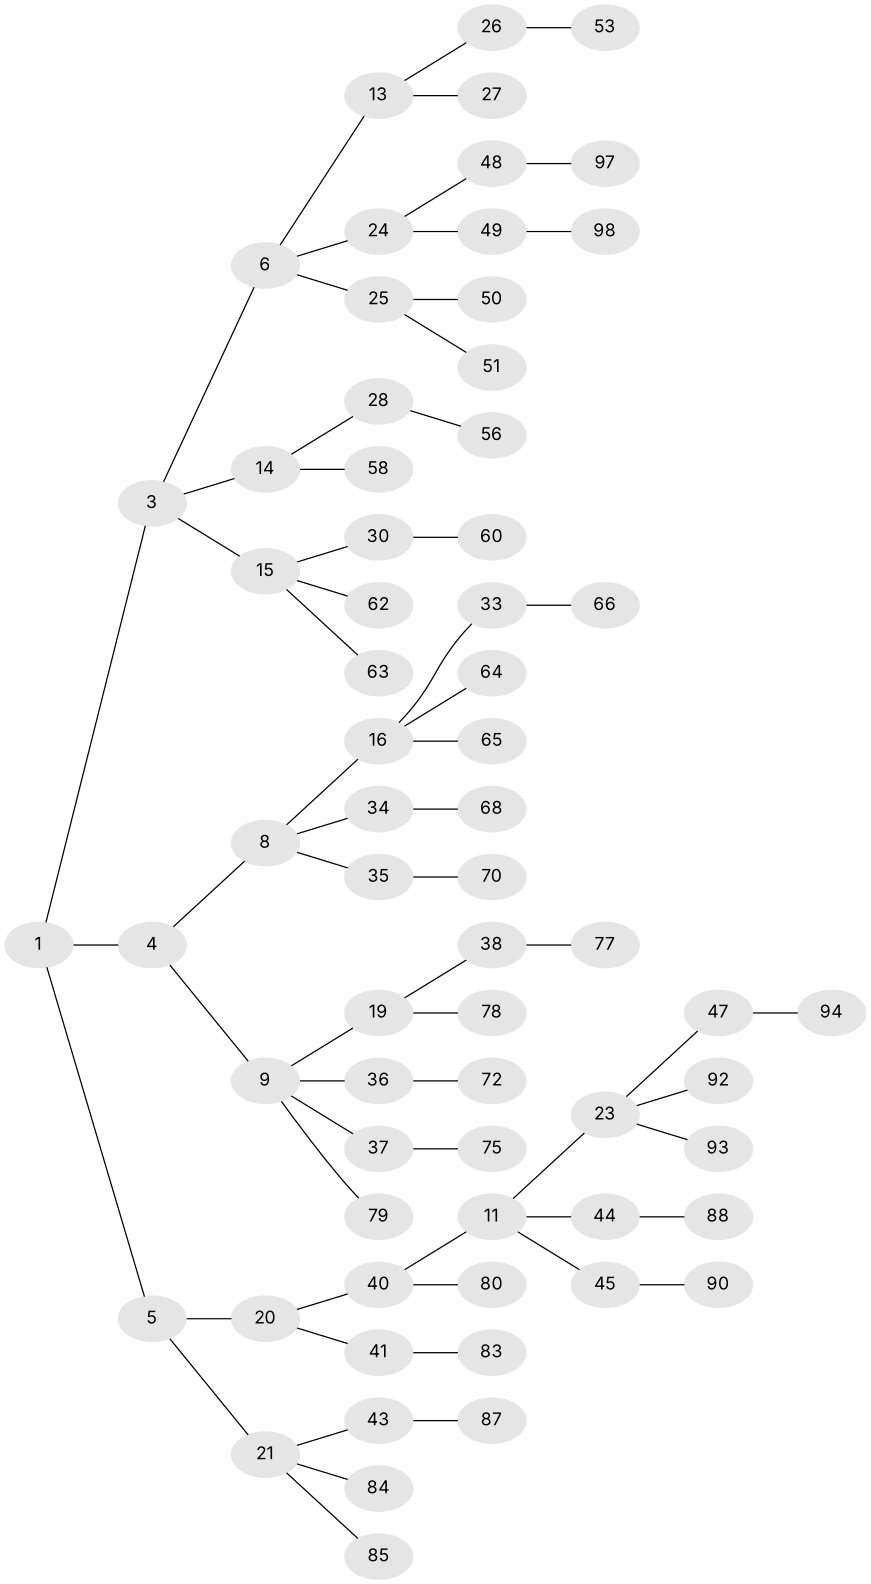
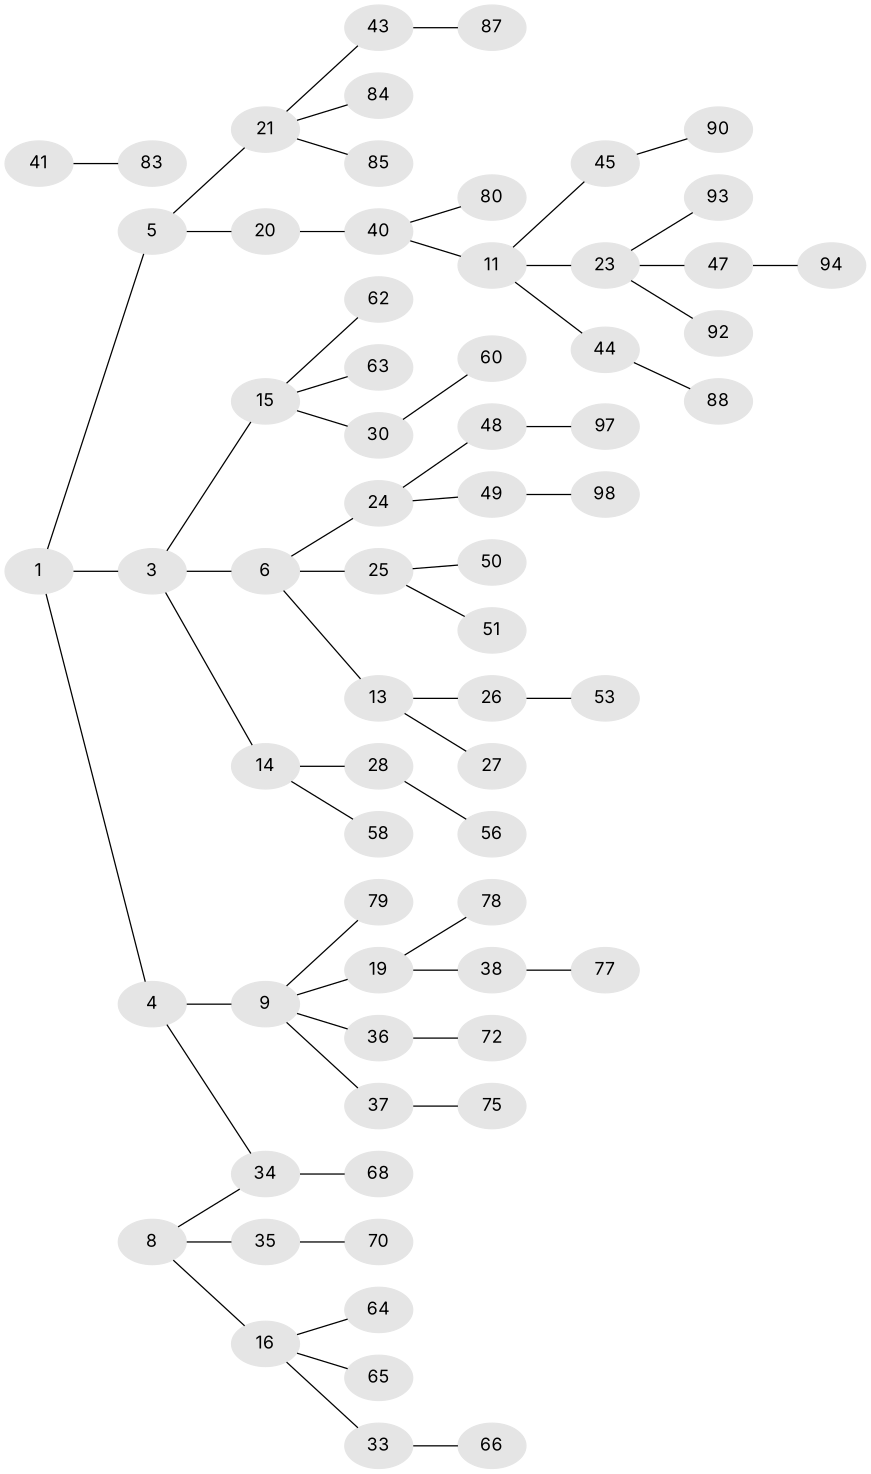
edge "8" -- "4": now "34" -- "4"
edge "20" -- "41": removed
